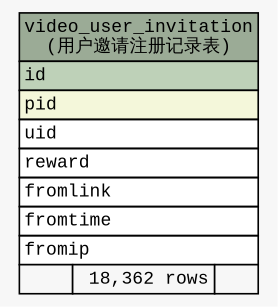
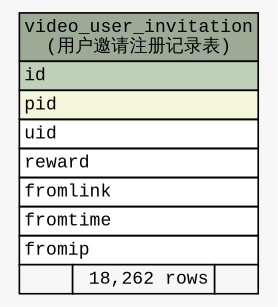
node "video_user_invitation": text "18,362 rows" -> "18,262 rows"
